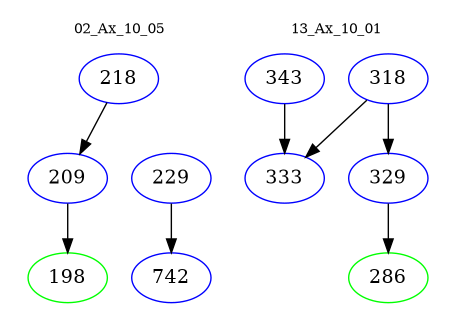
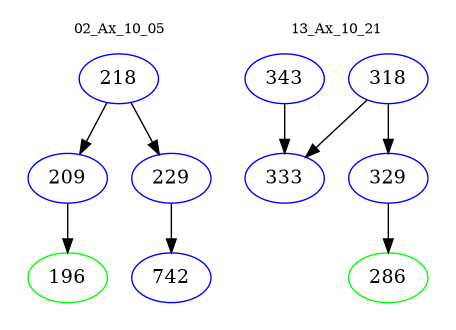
cluster "13_Ax_10_01": label "13_Ax_10_01" -> "13_Ax_10_21"
edge "218" -> "229": added
node "198": label "198" -> "196"
